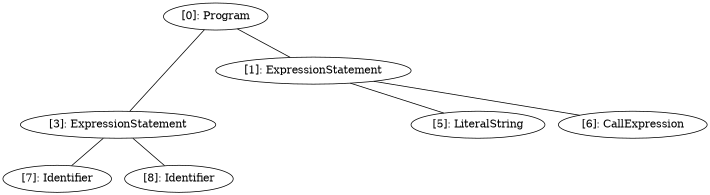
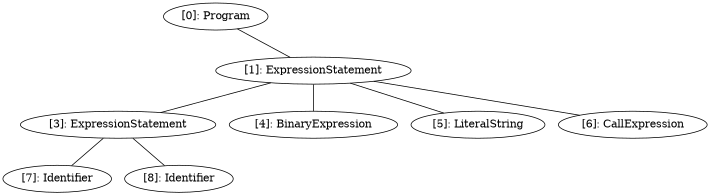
edge "[0]: Program" -- "[3]: ExpressionStatement": now "[1]: ExpressionStatement" -- "[3]: ExpressionStatement"
node "[4]: BinaryExpression": added
